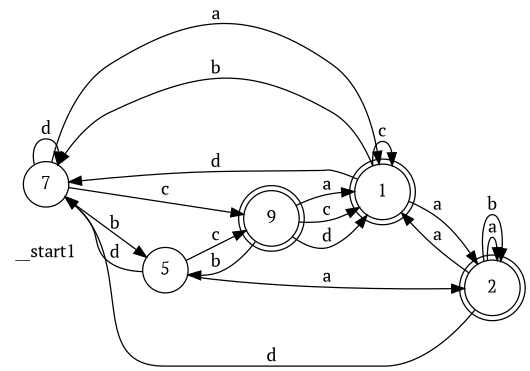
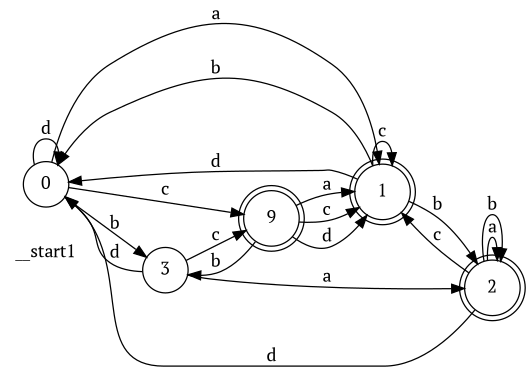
node "7": label "7" -> "0"
edge "1" -> "2": label "a" -> "b"
edge "2" -> "1": label "a" -> "c"
node "5": label "5" -> "3"
